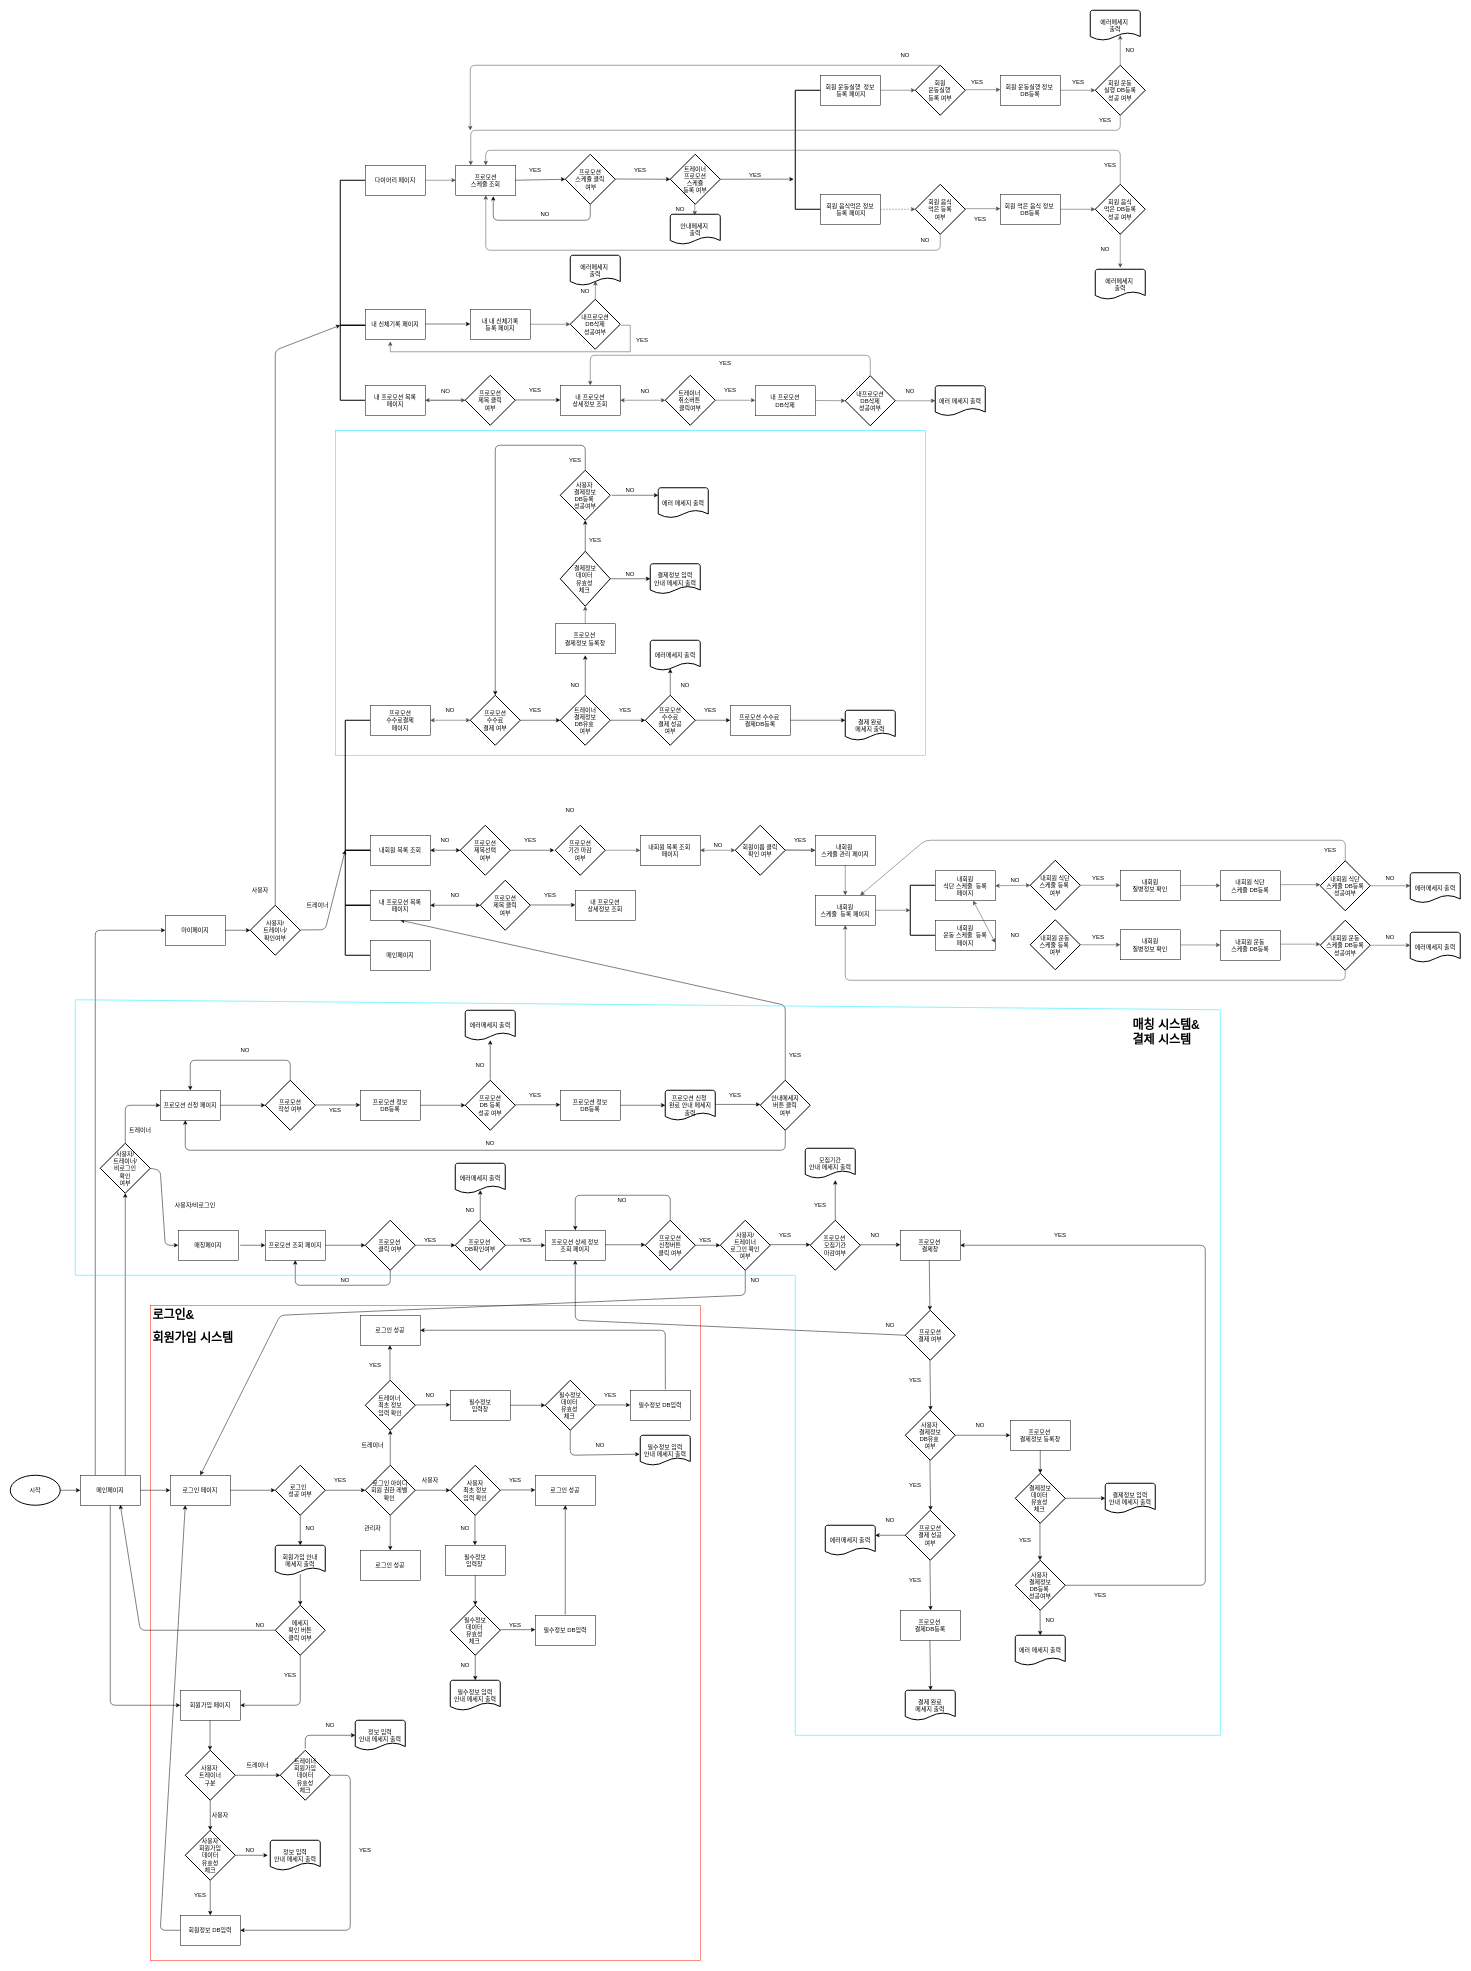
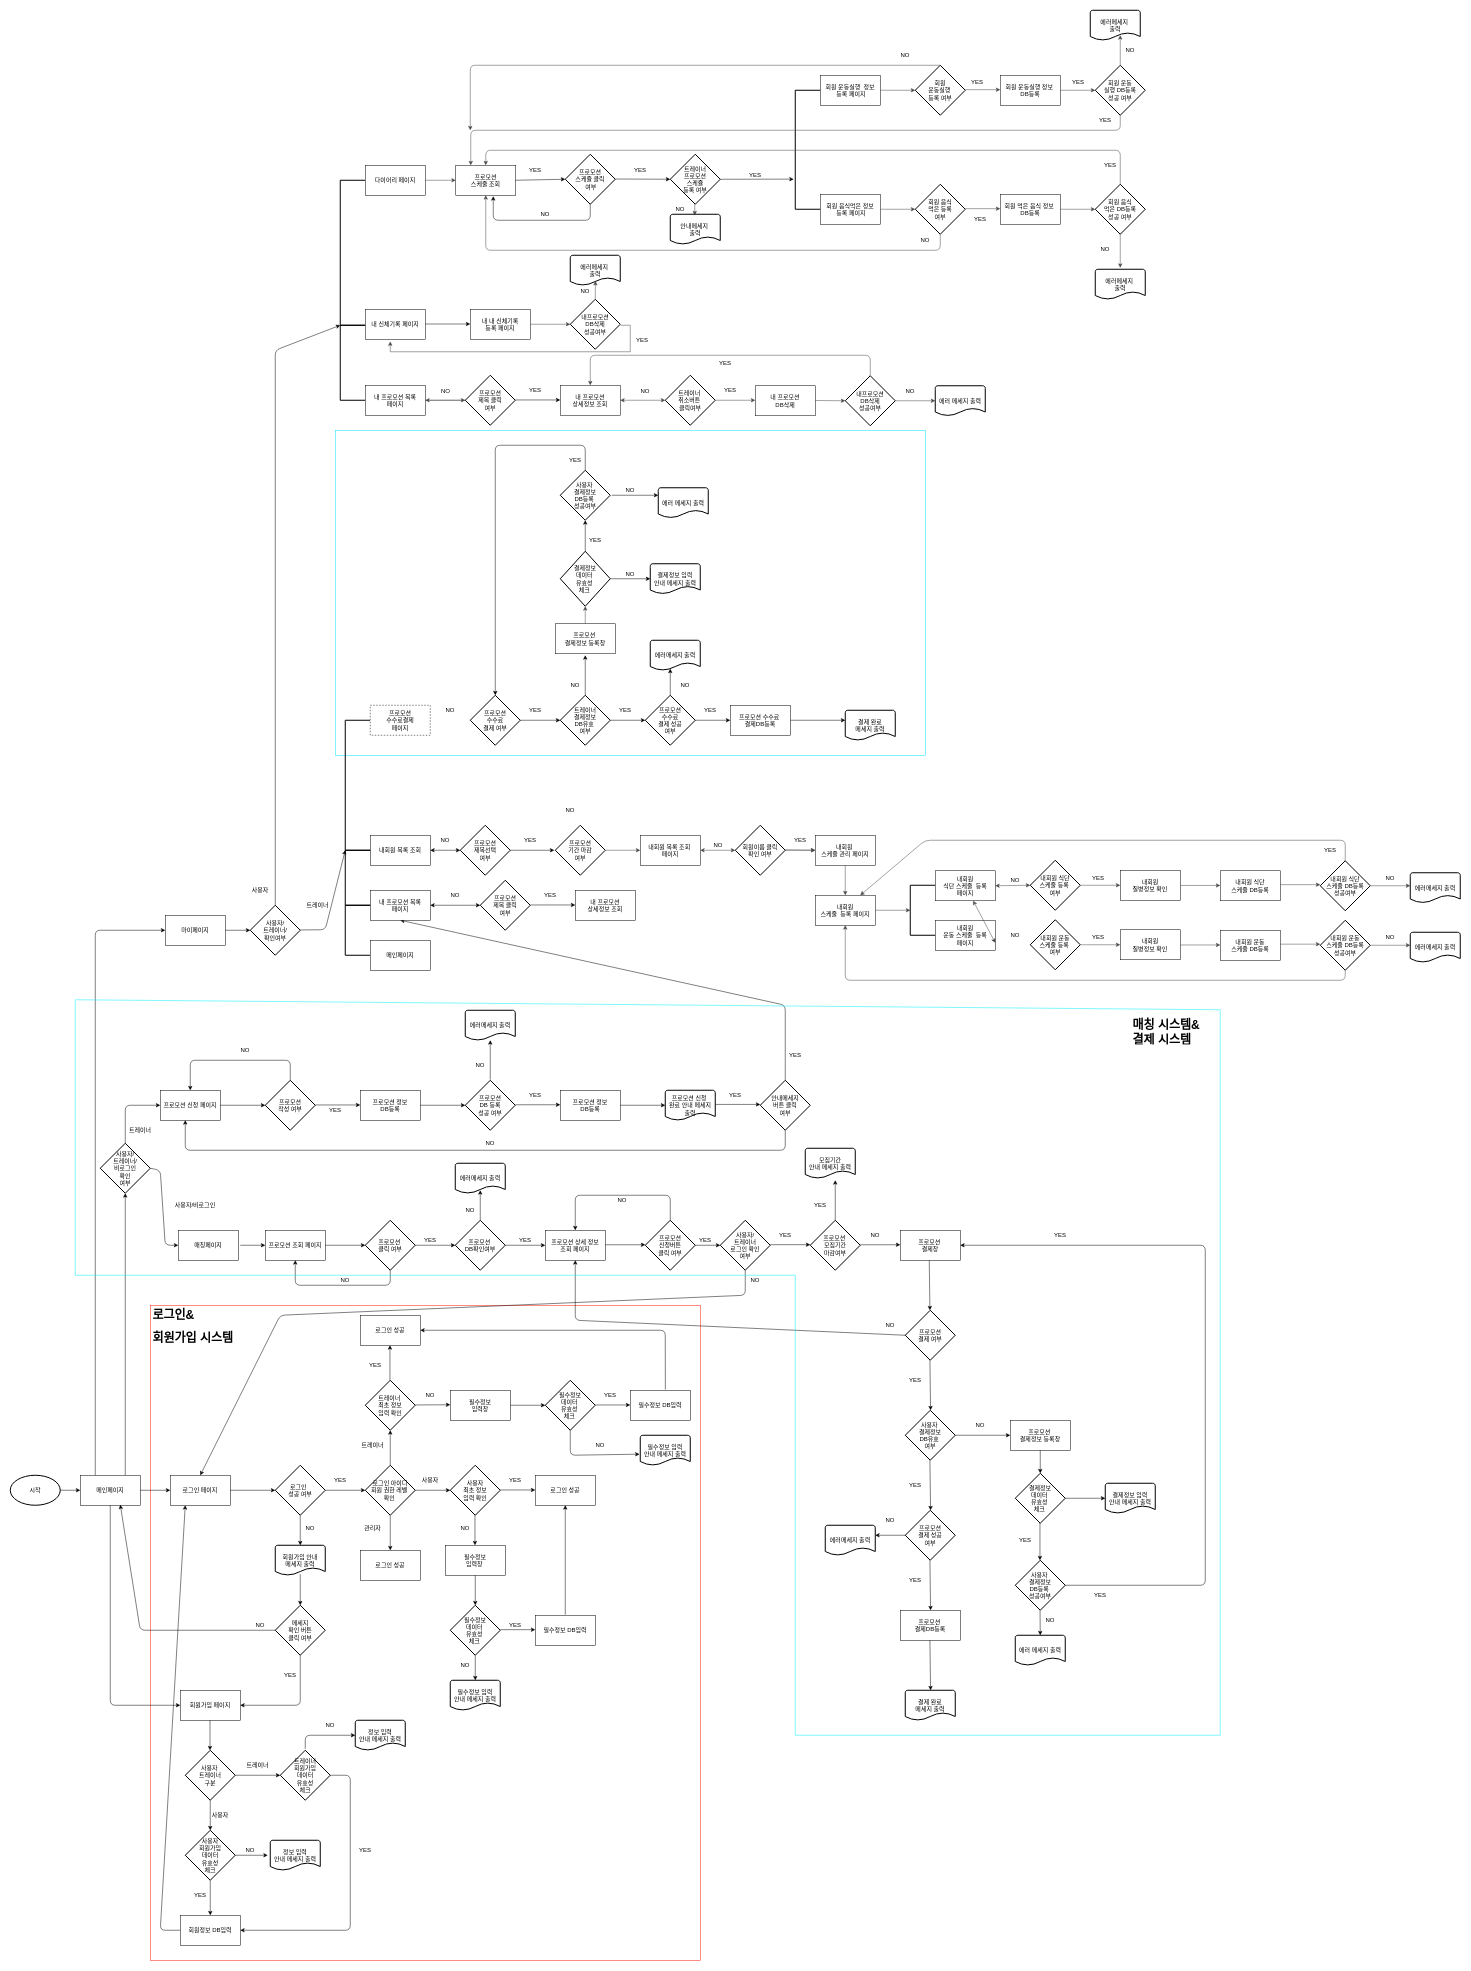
edge "회원 음식먹은 정보 등록 페이지" -> "회원 음식 먹은 등록 여부": style dashed -> solid
node "프로모션 수수료결제 페이지": style solid -> dashed
edge "프로모션 수수료결제 페이지" -- "프로모션 수수료 결제 여부": removed
